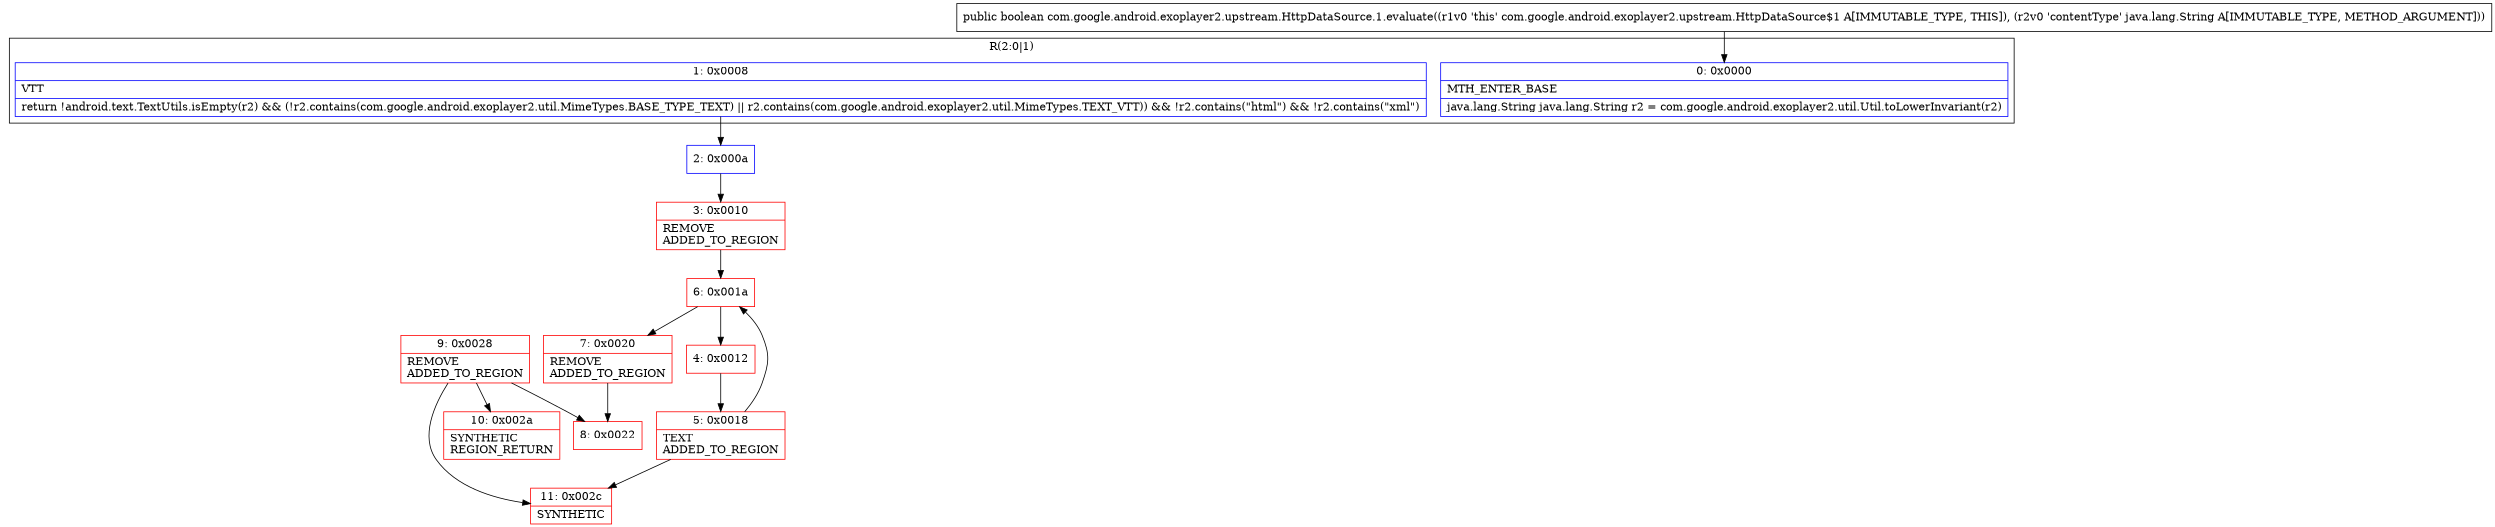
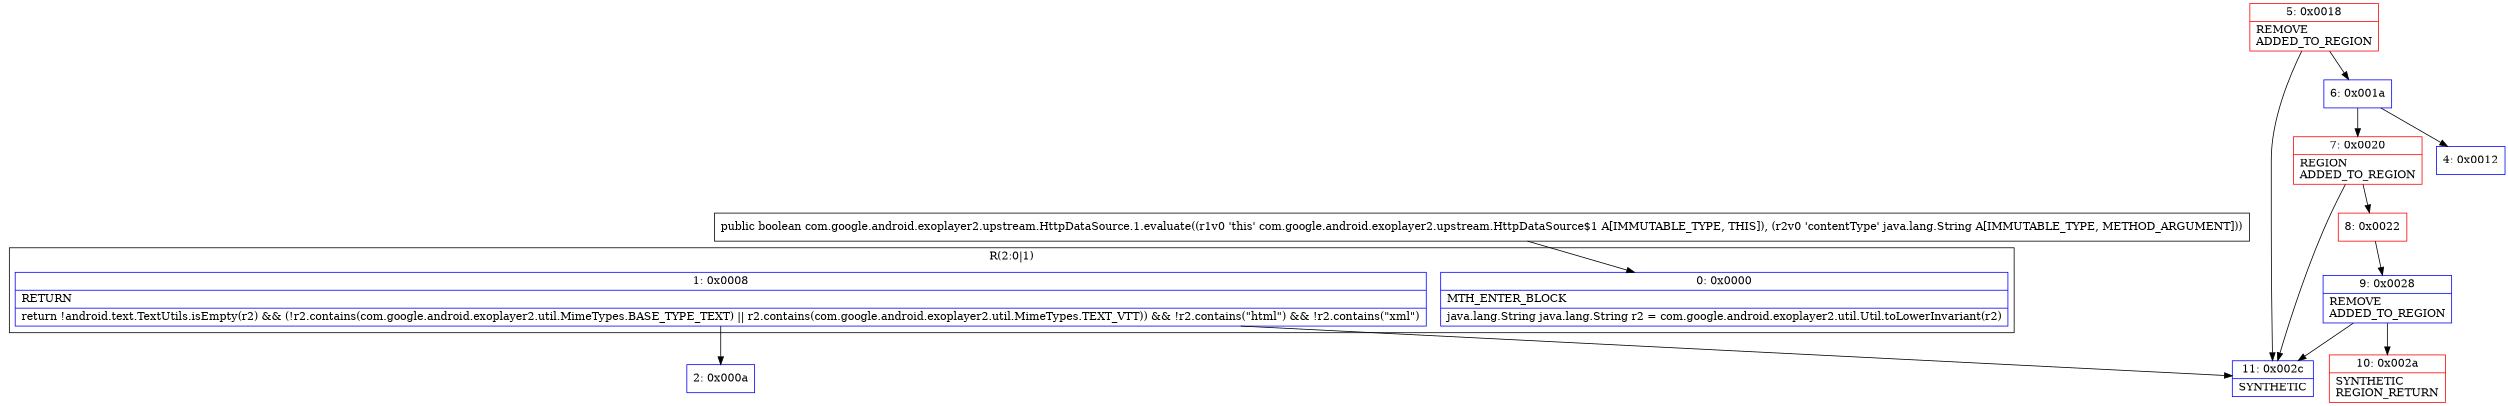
node "1: 0x0008": text "VTT" -> "RETURN"
node "0: 0x0000": text "MTH_ENTER_BASE" -> "MTH_ENTER_BLOCK"
node "3: 0x0010": removed
edge "7: 0x0020" -> "11: 0x002c": added
node "6: 0x001a": color red -> blue
edge "1: 0x0008" -> "11: 0x002c": added
node "9: 0x0028": color red -> blue
node "4: 0x0012": color red -> blue
node "7: 0x0020": text "REMOVE" -> "REGION"
edge "4: 0x0012" -> "5: 0x0018": removed
edge "9: 0x0028" -> "8: 0x0022": reversed
node "5: 0x0018": text "TEXT" -> "REMOVE"
node "11: 0x002c": color red -> blue
